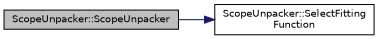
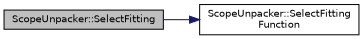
node "ScopeUnpacker::ScopeUnpacker": label "ScopeUnpacker::ScopeUnpacker" -> "ScopeUnpacker::SelectFitting"
